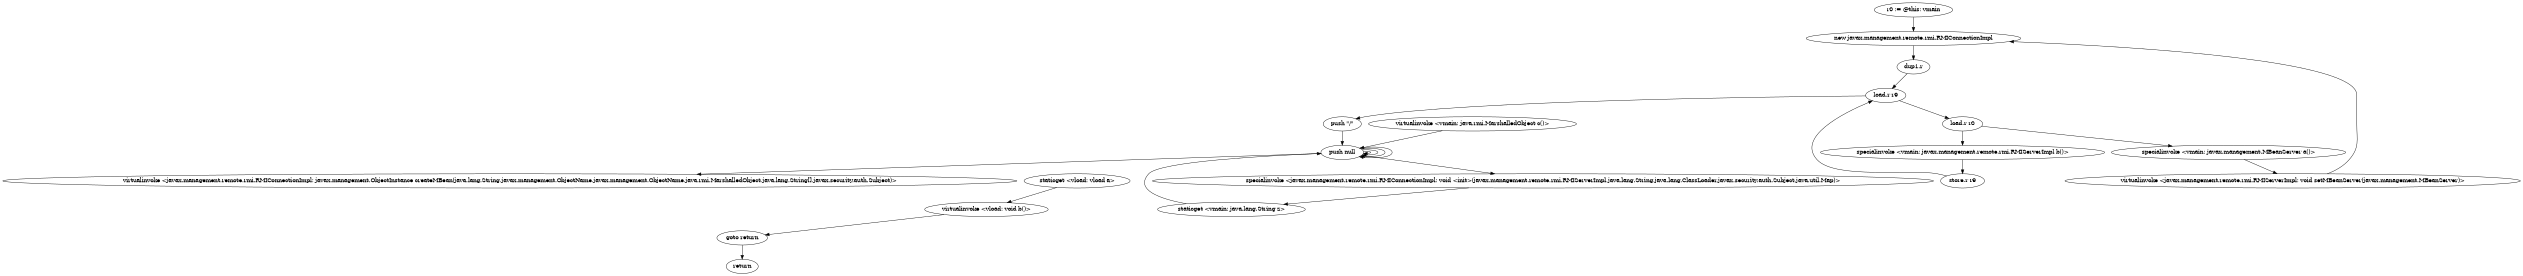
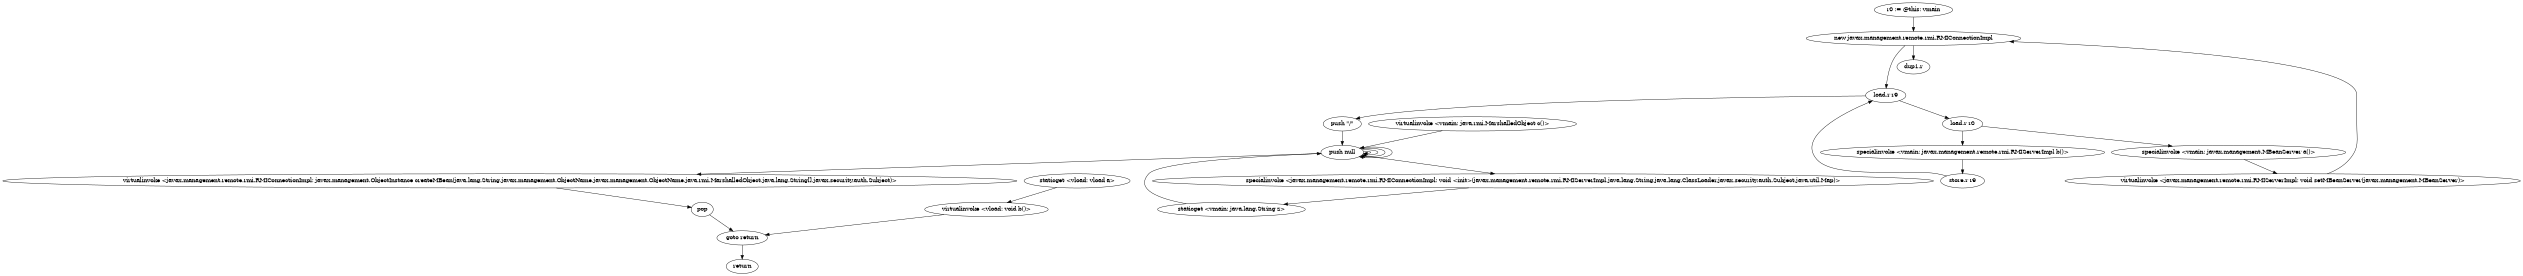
edge "dup1.r" -> "load.r r9": now "new javax.management.remote.rmi.RMIConnectionImpl" -> "load.r r9"
node "pop": added
